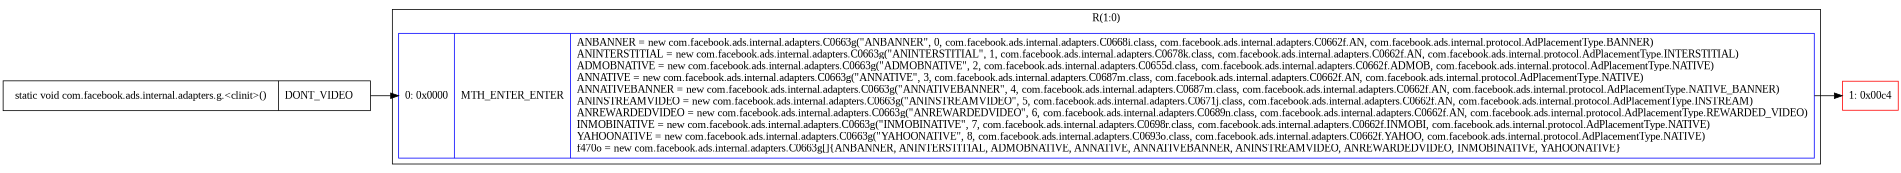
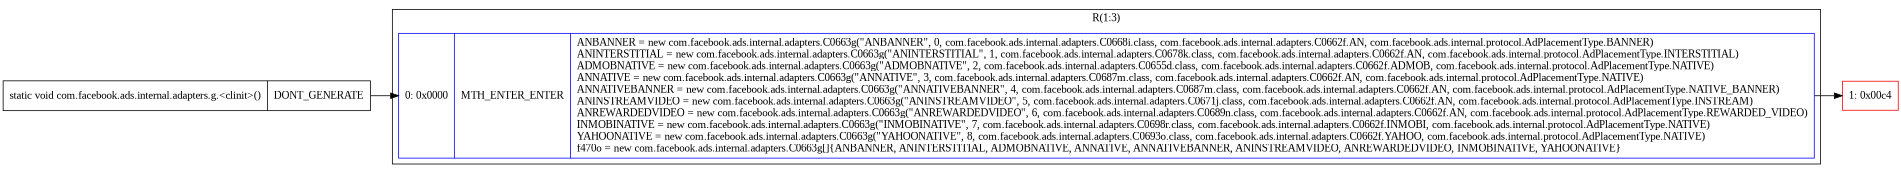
cluster "R(1:0)": label "R(1:0)" -> "R(1:3)"
node "static void com.facebook.ads.internal.adapters.g.<clinit>()": text "DONT_VIDEO" -> "DONT_GENERATE"
